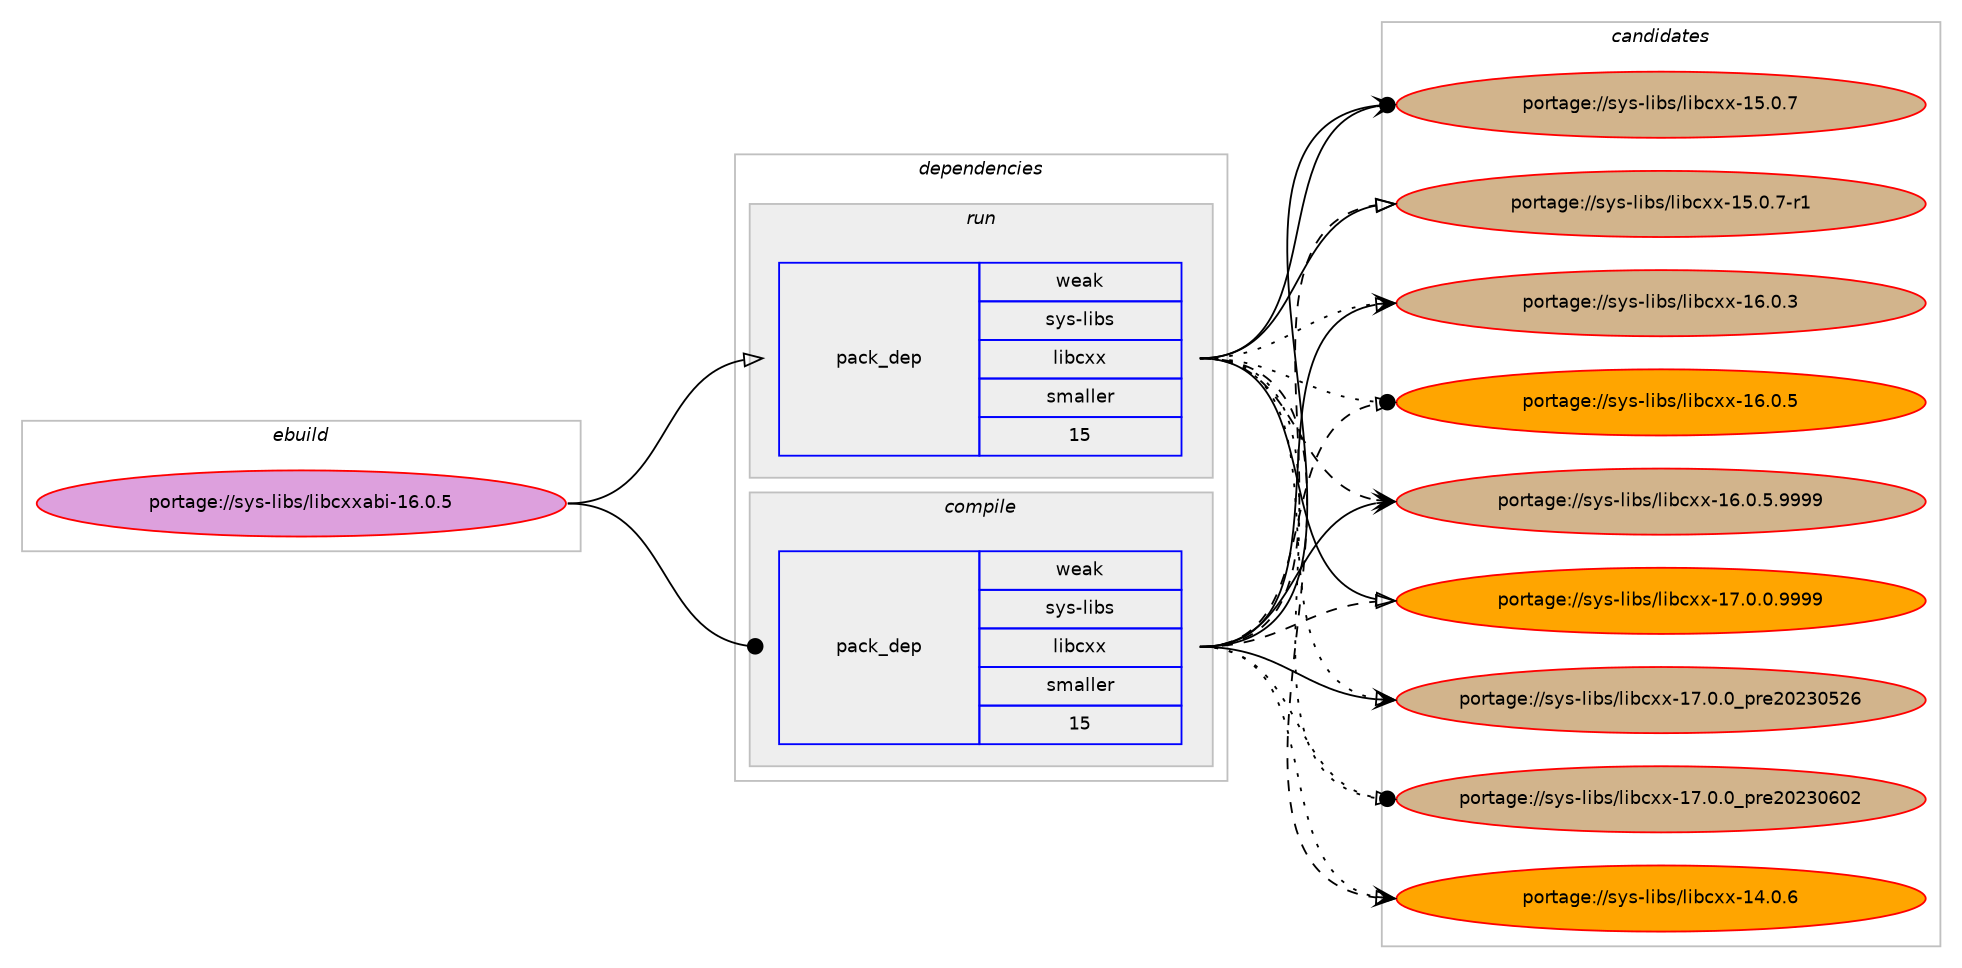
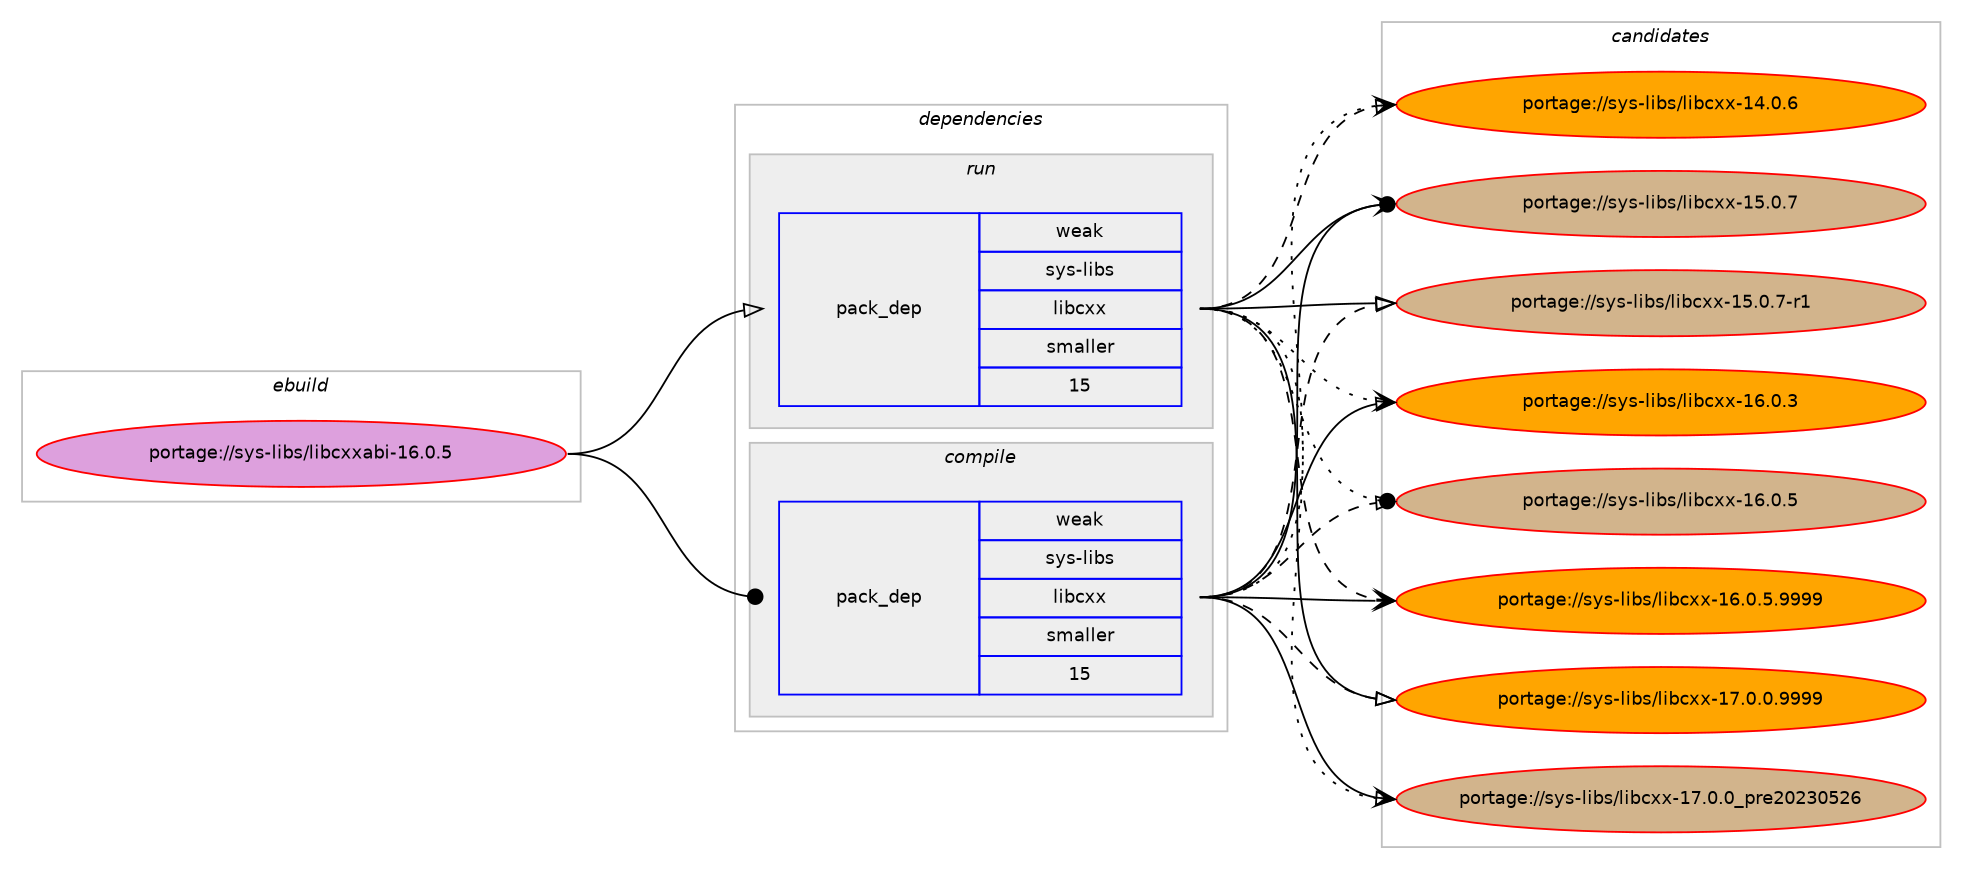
node "portage://sys-libs/libcxx-16.0.3": fillcolor tan -> orange
node "portage://sys-libs/libcxx-16.0.5": fillcolor orange -> tan
node "portage://sys-libs/libcxx-16.0.5.9999": fillcolor tan -> orange
node "portage://sys-libs/libcxx-17.0.0_pre20230602": removed
